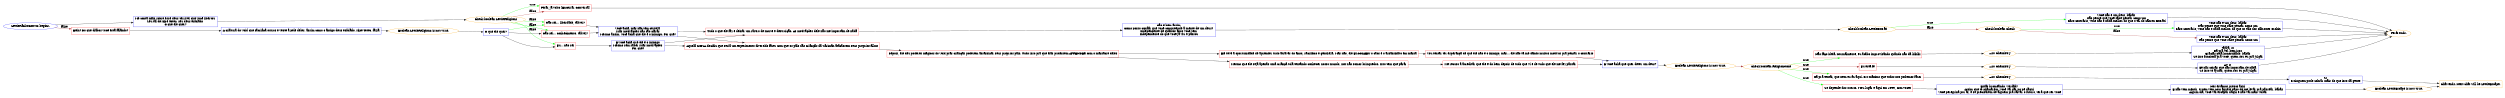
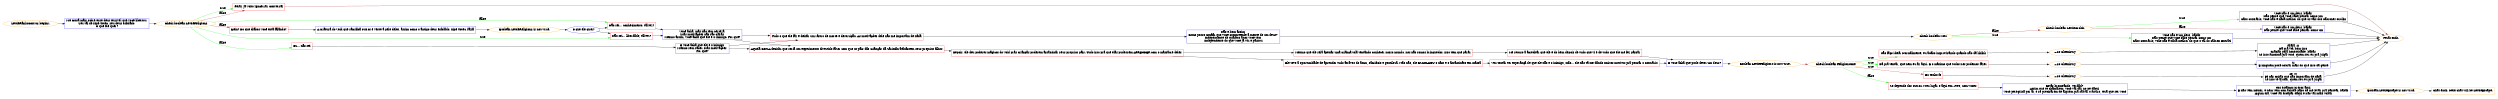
edge "Peraí, já volto [Encerrar Conversa]" -> "Peraí ends.": color black -> brown
edge "Check boolean LettieReligion2" -> "Não sei… liberdade, talvez?": label "false" -> "true"
node "LettieRank4Convo2 begins.": color blue -> orange
edge "O que ele quer?" -> "Não sei… liberdade, talvez?": color green -> black
edge "LettieRank4Convo2 begins." -> "Hein? Do que diabos você está falando?": now "Check boolean LettieReligion2" -> "Hein? Do que diabos você está falando?"
node "Check boolean LettieEntrati": label "Check boolean LettieEntrati" -> "Check boolean Meu"
node "Check boolean Check": label "Check boolean Check" -> "Check boolean LettieOrokin"
node "O que ele quer?": shape box -> ellipse
edge "O que ele quer?" -> "Eu… não sei": removed
node "E você acha que quer deter um deus?": label "E você acha que quer deter um deus?" -> "E você acha que pode deter um deus?"
node "Eu está fé": label "Eu está fé" -> "Eu tenho fé"
edge "Check boolean ReligionNone" -> "Só depende dos outros. Meu lugar é aqui em 1999, com vocês": label "true" -> "false"
edge "Sí E ninguém pode cobrar mais do que isso da gente" -> "Chat ends. Next chat will be LettieEscape.": now "Sí E ninguém pode cobrar mais do que isso da gente" -> "Peraí ends."
